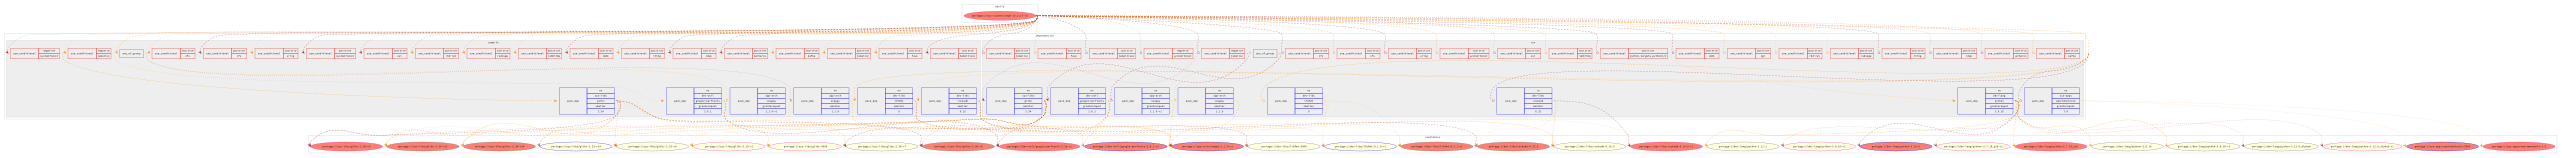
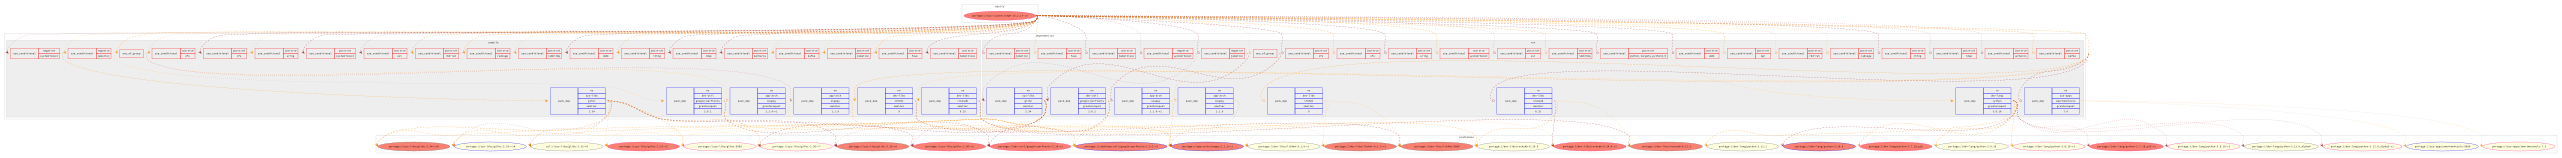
node "portage://sys-libs/glibc-2.35-r11": removed
node "portage://sys-libs/glibc-2.32-r8": label "portage://sys-libs/glibc-2.32-r8" -> "ssl://sys-libs/glibc-2.32-r8"
node "portage://sys-libs/glibc-2.19-r2": fillcolor lightyellow -> salmon
node "portage://sys-libs/glibc-2.36-r7": color gray40 -> deeppink
node "portage://dev-util/google-perftools-2.9.1-r2": label "portage://dev-util/google-perftools-2.9.1-r2" -> "portage://rabbitmq-util/google-perftools-2.9.1-r2"
node "portage://dev-libs/libfmt-9999": fillcolor lightyellow -> salmon
node "portage://dev-libs/libfmt-9.1.0-r1": color blue -> gray40
node "portage://dev-lang/python-2.7.18_p16-r1": fillcolor lightyellow -> salmon
node "portage://dev-lang/python-3.8.16-r3": color gray40 -> deeppink
node "portage://sys-apps/smartmontools-9999": fillcolor salmon -> lightyellow
node "portage://sys-apps/smartmontools-7.3": fillcolor salmon -> lightyellow
